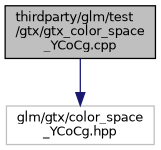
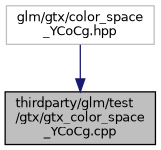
edge "thirdparty/glm/test /gtx/gtx_color_space _YCoCg.cpp" -> "glm/gtx/color_space _YCoCg.hpp": reversed
